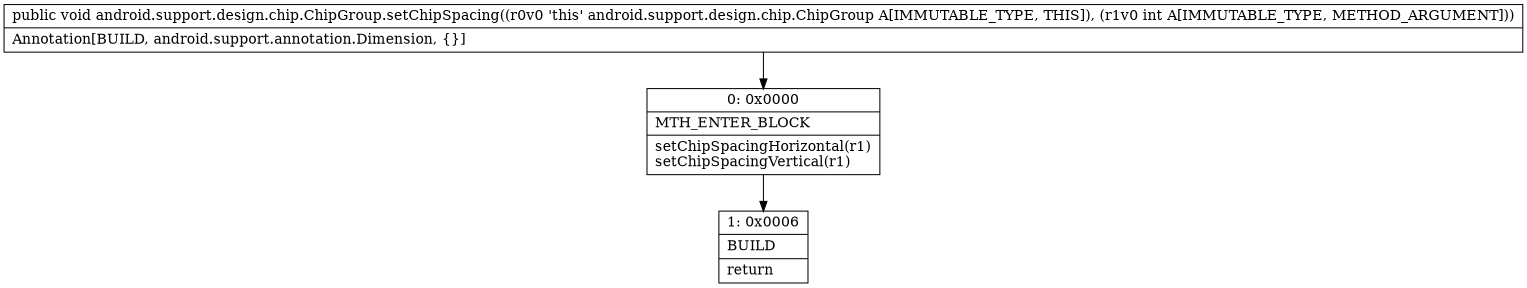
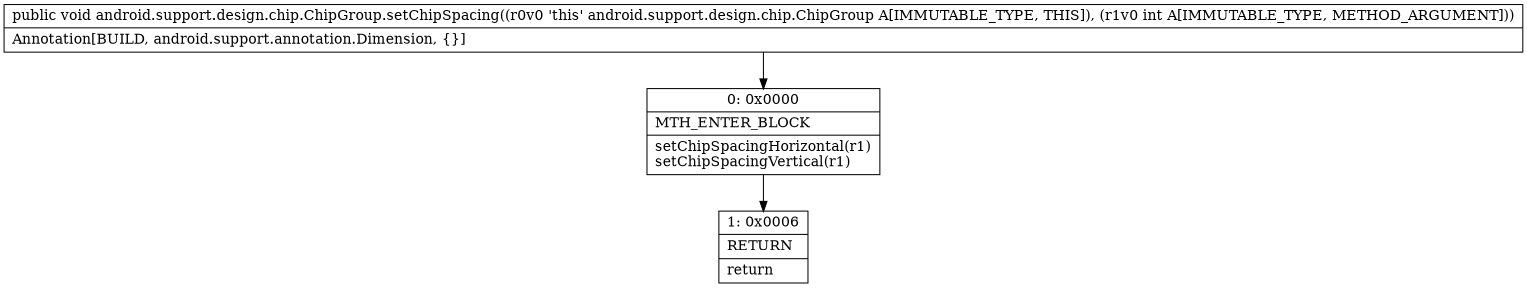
node "1: 0x0006": text "BUILD" -> "RETURN"
